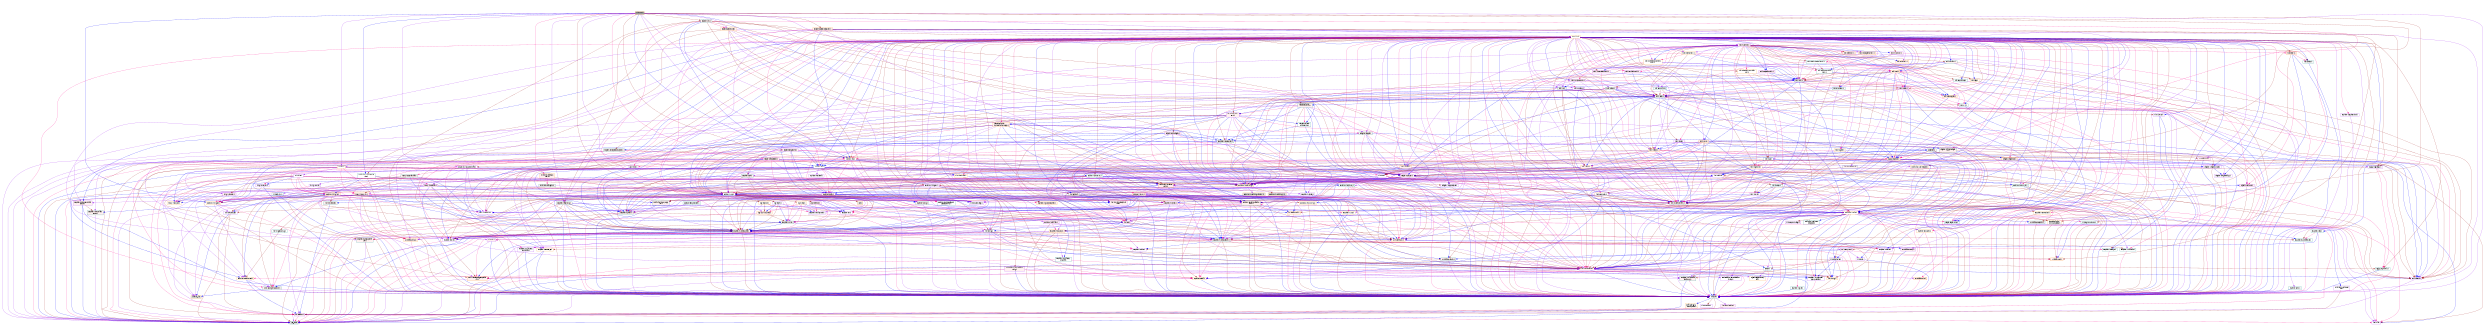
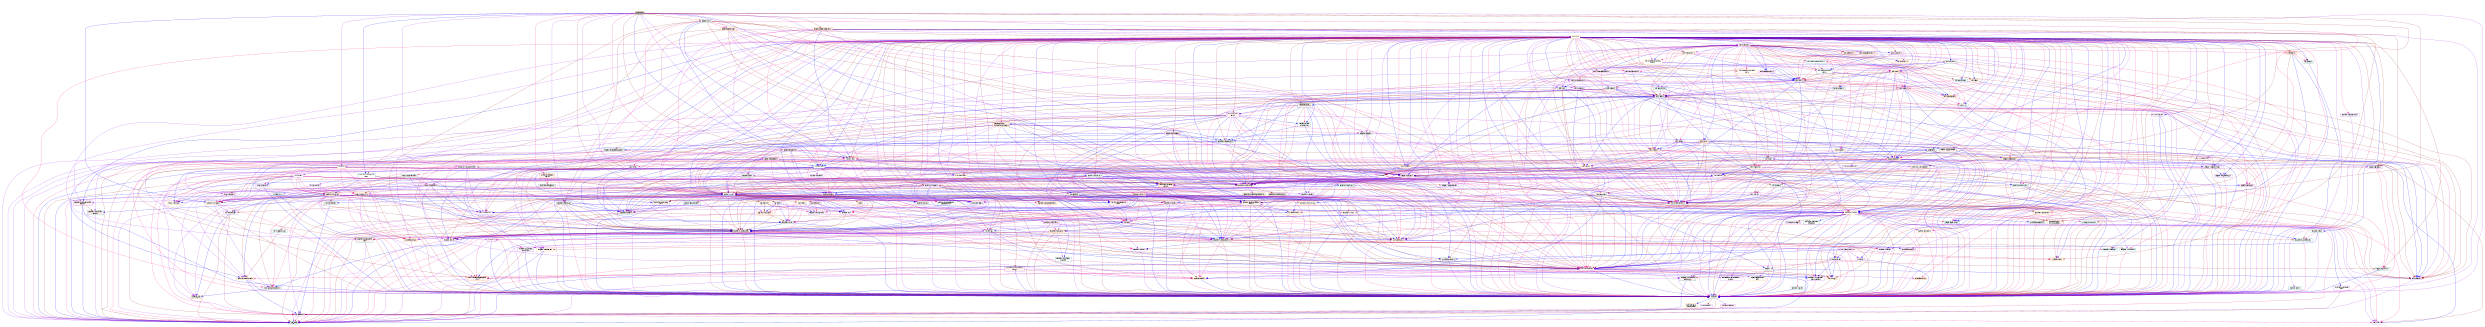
edge "CoreMinimal.h" -> "Containers/ContainerAllocation Policies.h": removed
edge "Misc/Timespan.h" -> "Math/Interval.h": removed
